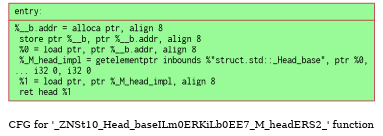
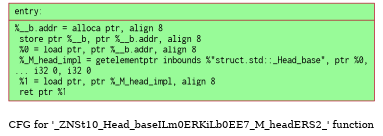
node "entry:": text "ret head %1" -> "ret ptr %1"
